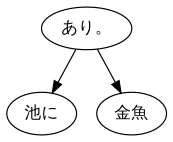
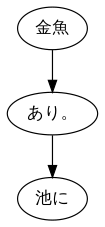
edge "あり。" -> "金魚": reversed
